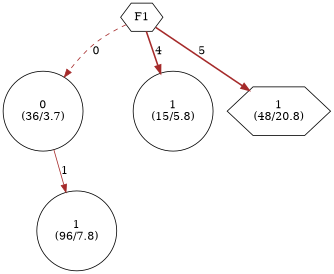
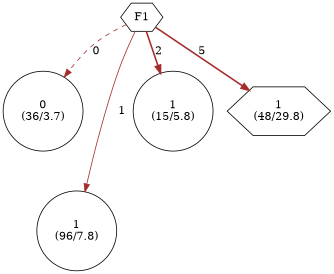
edge "F1" -> "1 (15/5.8)": label "4" -> "2"
node "1 (48/20.8)": label "1 (48/20.8)" -> "1 (48/29.8)"
edge "0 (36/3.7)" -> "1 (96/7.8)": now "F1" -> "1 (96/7.8)"
